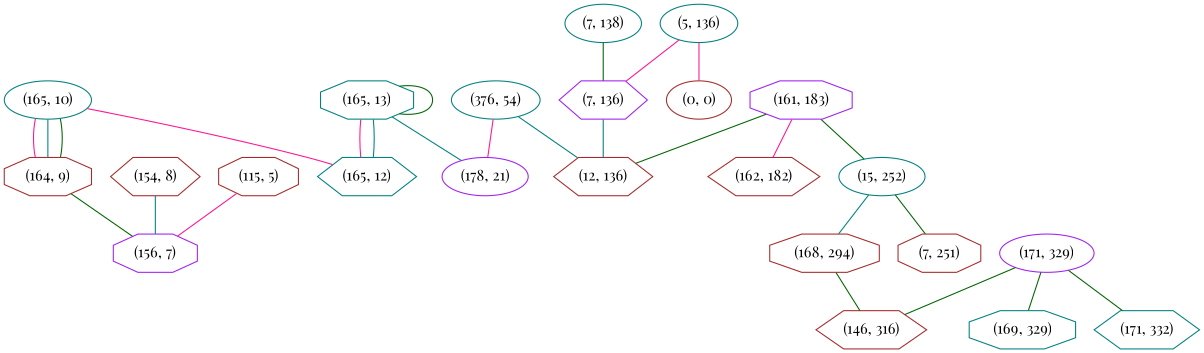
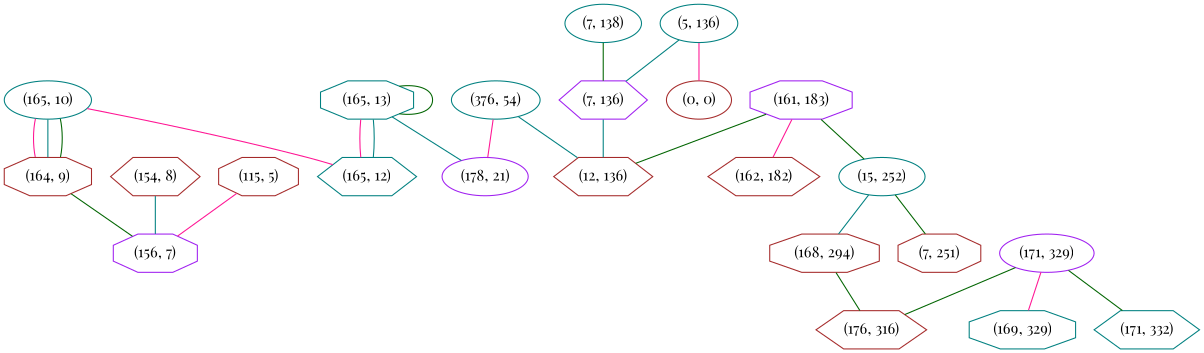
edge "(5, 136)" -- "(7, 136)": color deeppink -> teal
edge "(171, 329)" -- "(169, 329)": color darkgreen -> deeppink
node "(146, 316)": label "(146, 316)" -> "(176, 316)"
